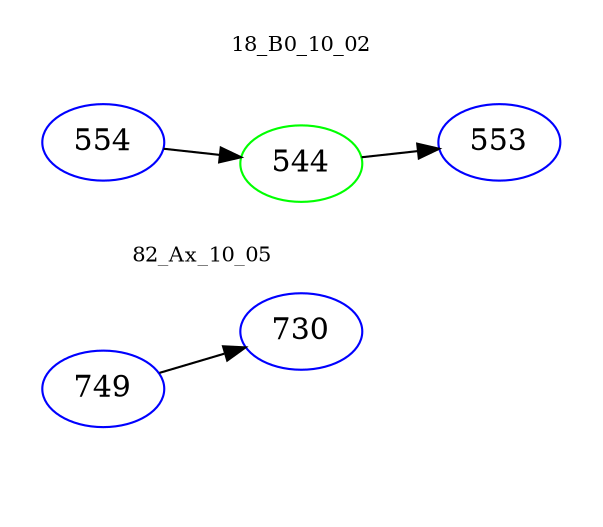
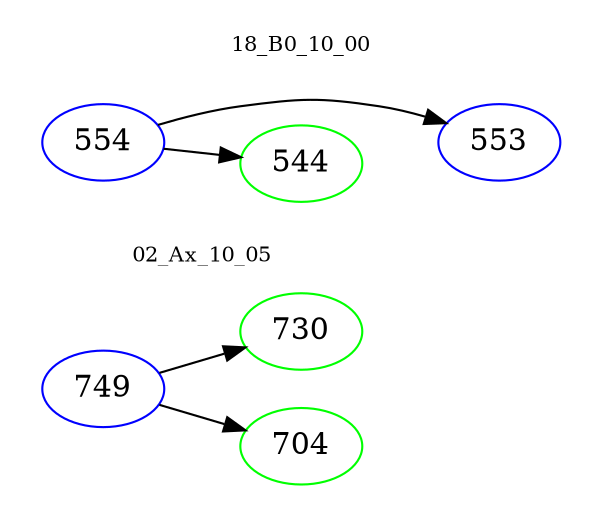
cluster "18_B0_10_02": label "18_B0_10_02" -> "18_B0_10_00"
edge "544" -> "553": now "554" -> "553"
cluster "82_Ax_10_05": label "82_Ax_10_05" -> "02_Ax_10_05"
node "730": color blue -> green
node "704": added
